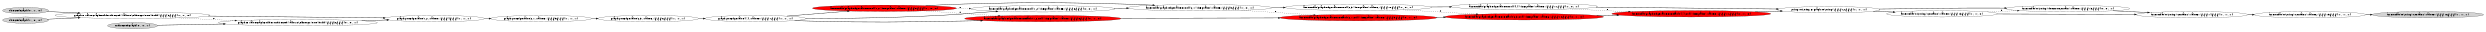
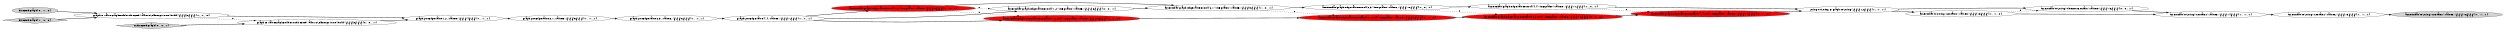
node "directedGraph['1', '0', '0']": shape ellipse -> diamond
node "undirectedGraph['0', '0', '1']": shape ellipse -> diamond
